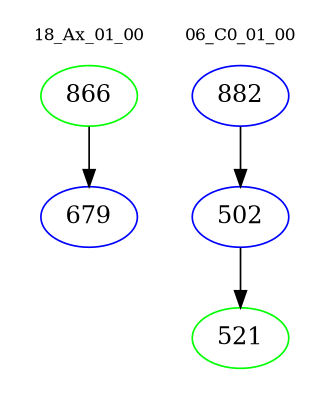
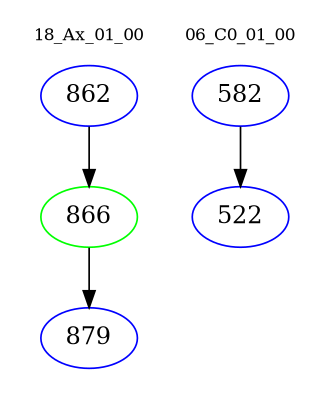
node "862": added
node "882": label "882" -> "582"
node "679": label "679" -> "879"
node "502": label "502" -> "522"
node "521": removed
